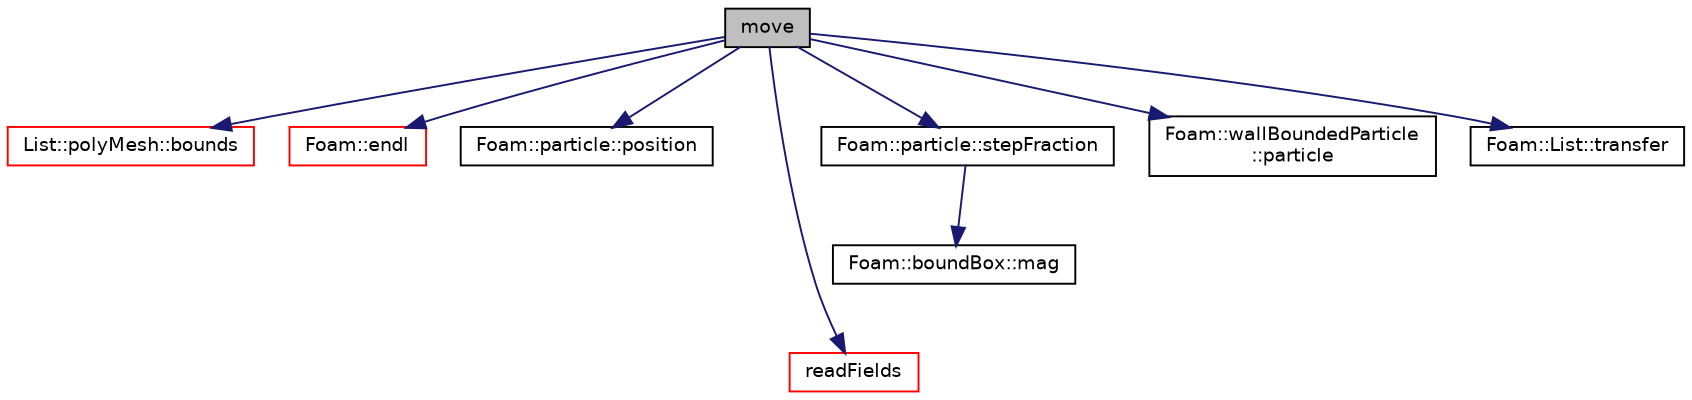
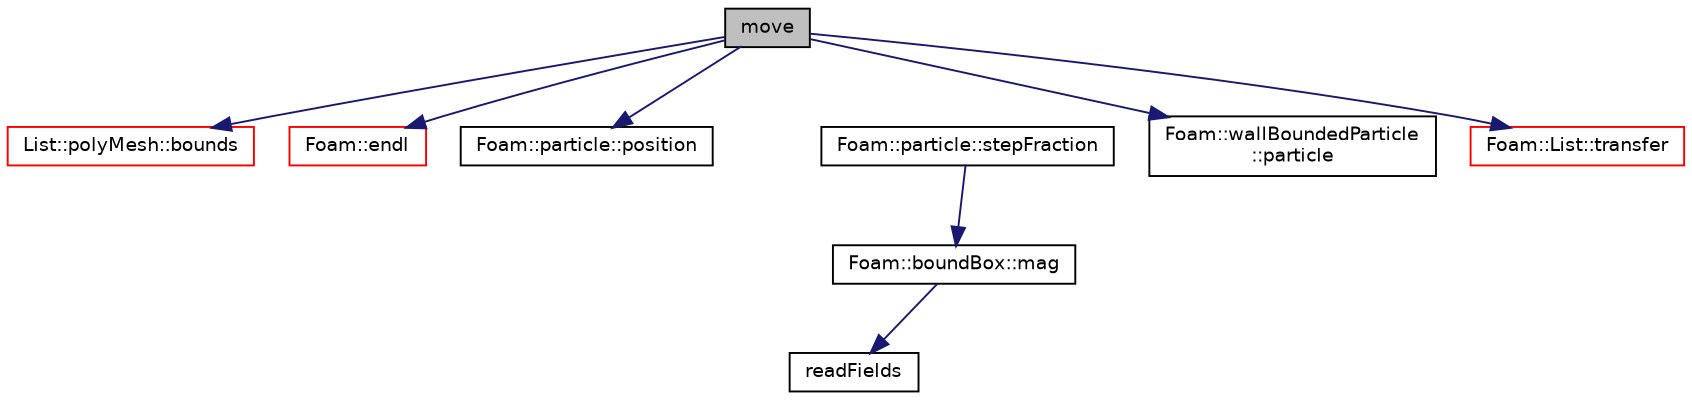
edge "move" -> "Foam::particle::stepFraction": removed
node "Foam::List::transfer": color black -> red
edge "move" -> "readFields": now "Foam::boundBox::mag" -> "readFields"
node "readFields": color red -> black
